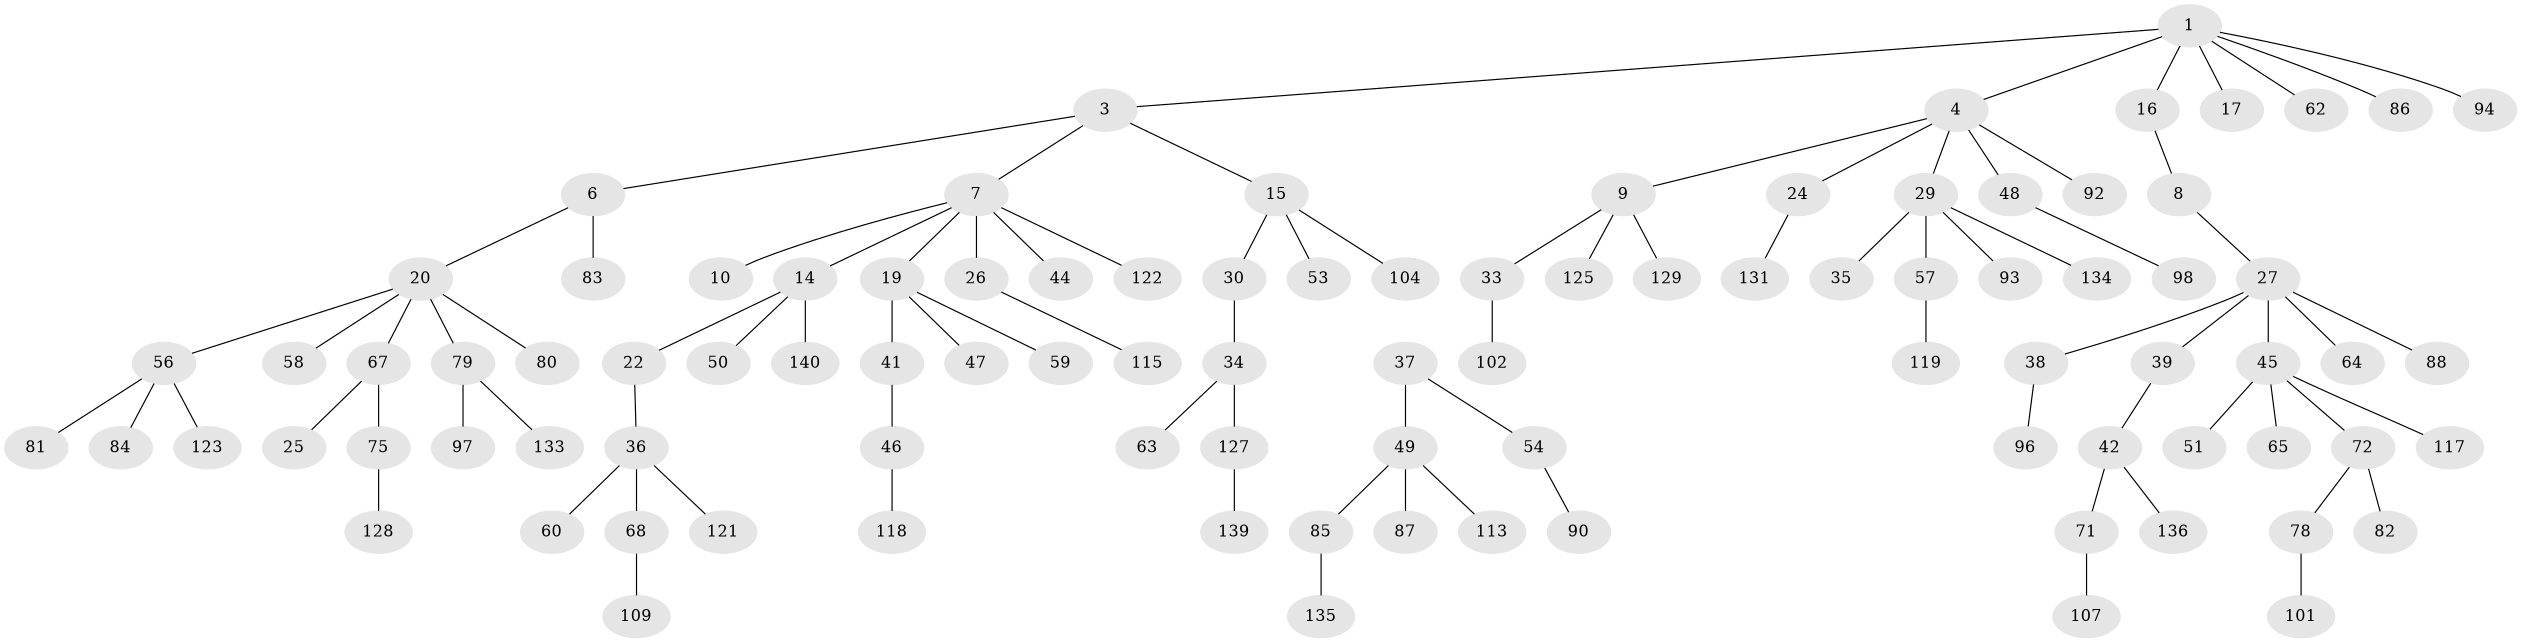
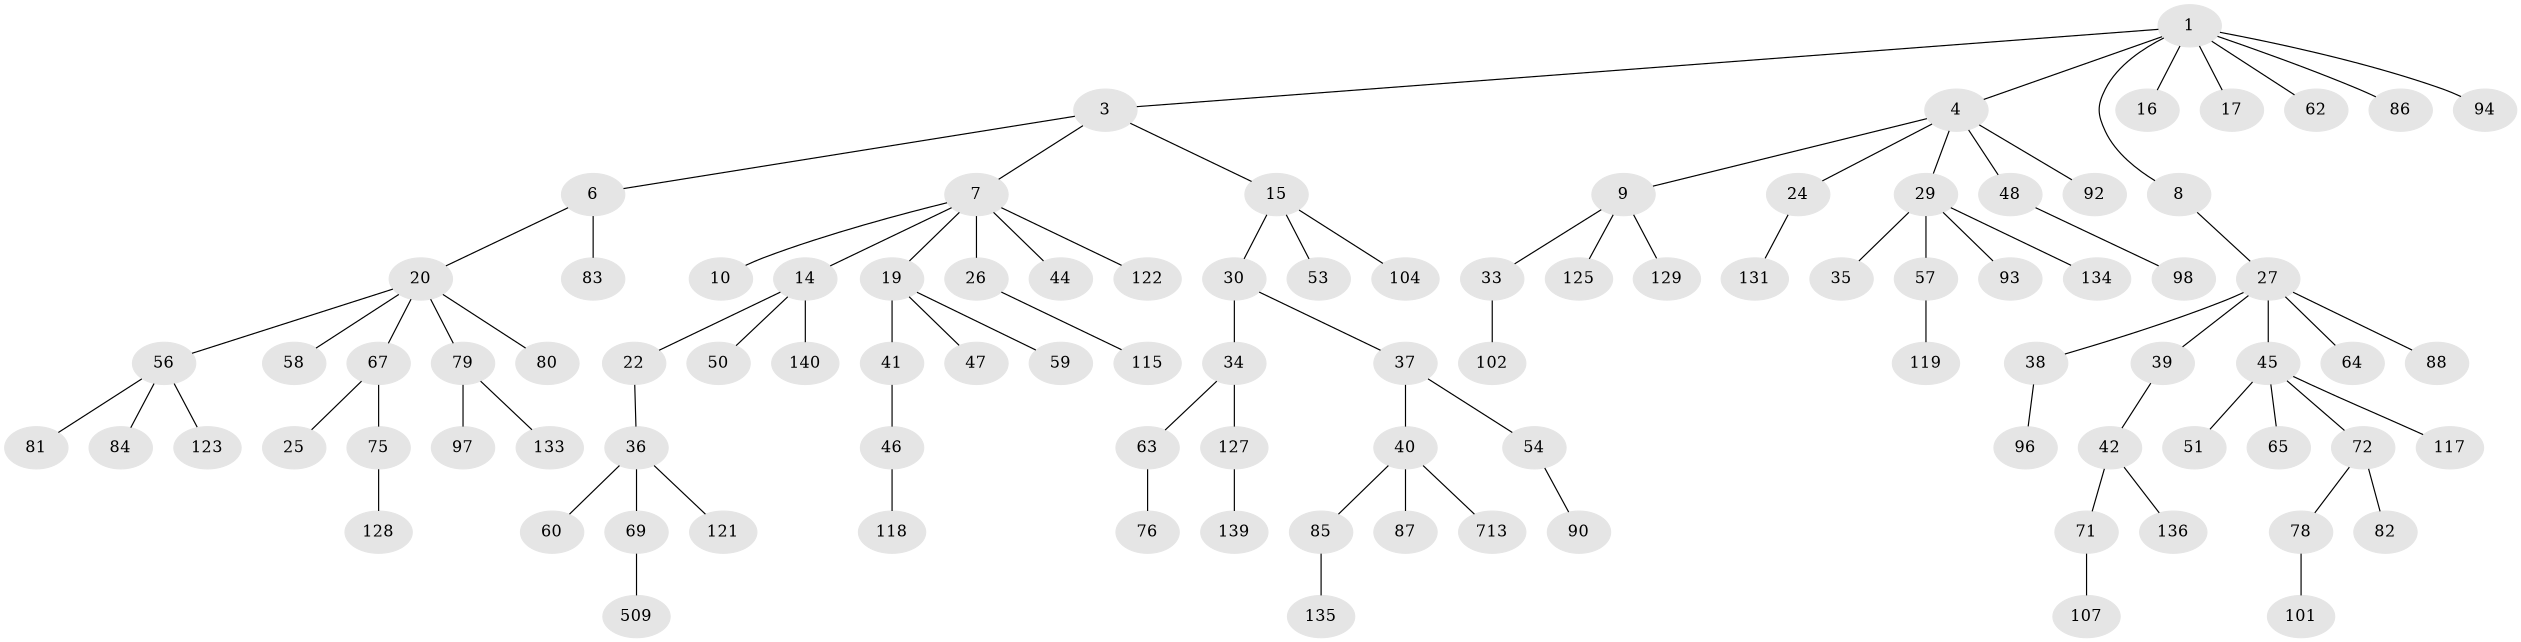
edge "16" -- "8": now "1" -- "8"
edge "30" -- "37": added
node "49": label "49" -> "40"
node "68": label "68" -> "69"
node "76": added
node "113": label "113" -> "713"
node "109": label "109" -> "509"
